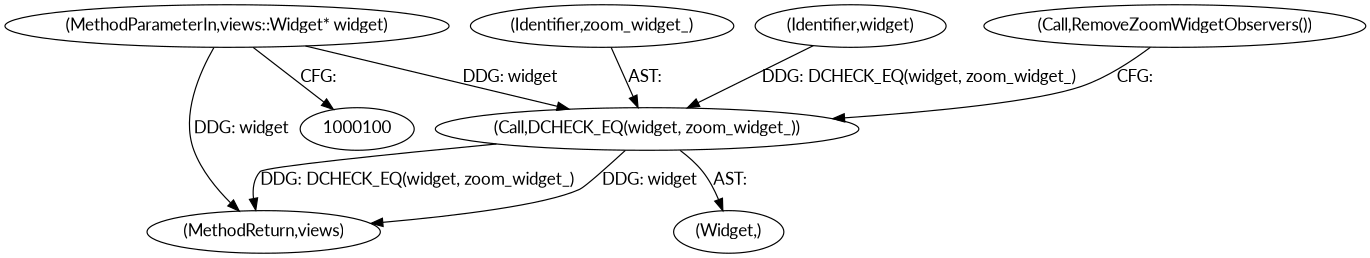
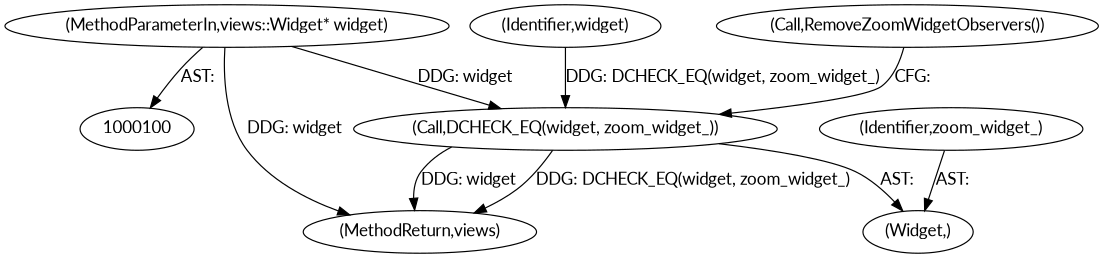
edge "(Identifier,zoom_widget_)" -> "(Call,DCHECK_EQ(widget, zoom_widget_))": now "(Identifier,zoom_widget_)" -> "(Widget,)"
edge "(MethodParameterIn,views::Widget* widget)" -> "1000100": label "CFG: " -> "AST: "
